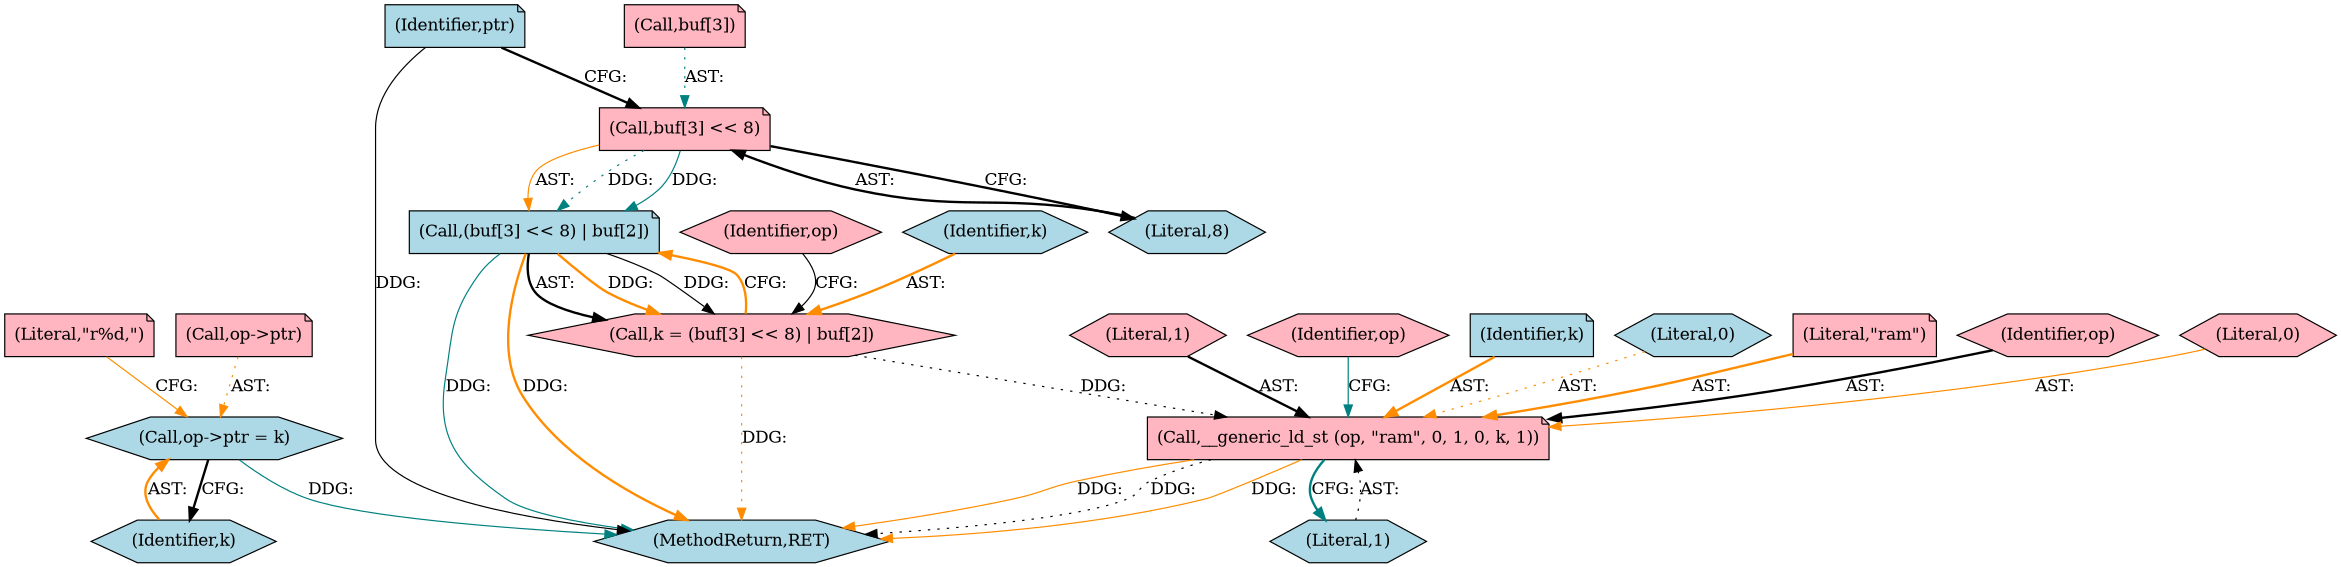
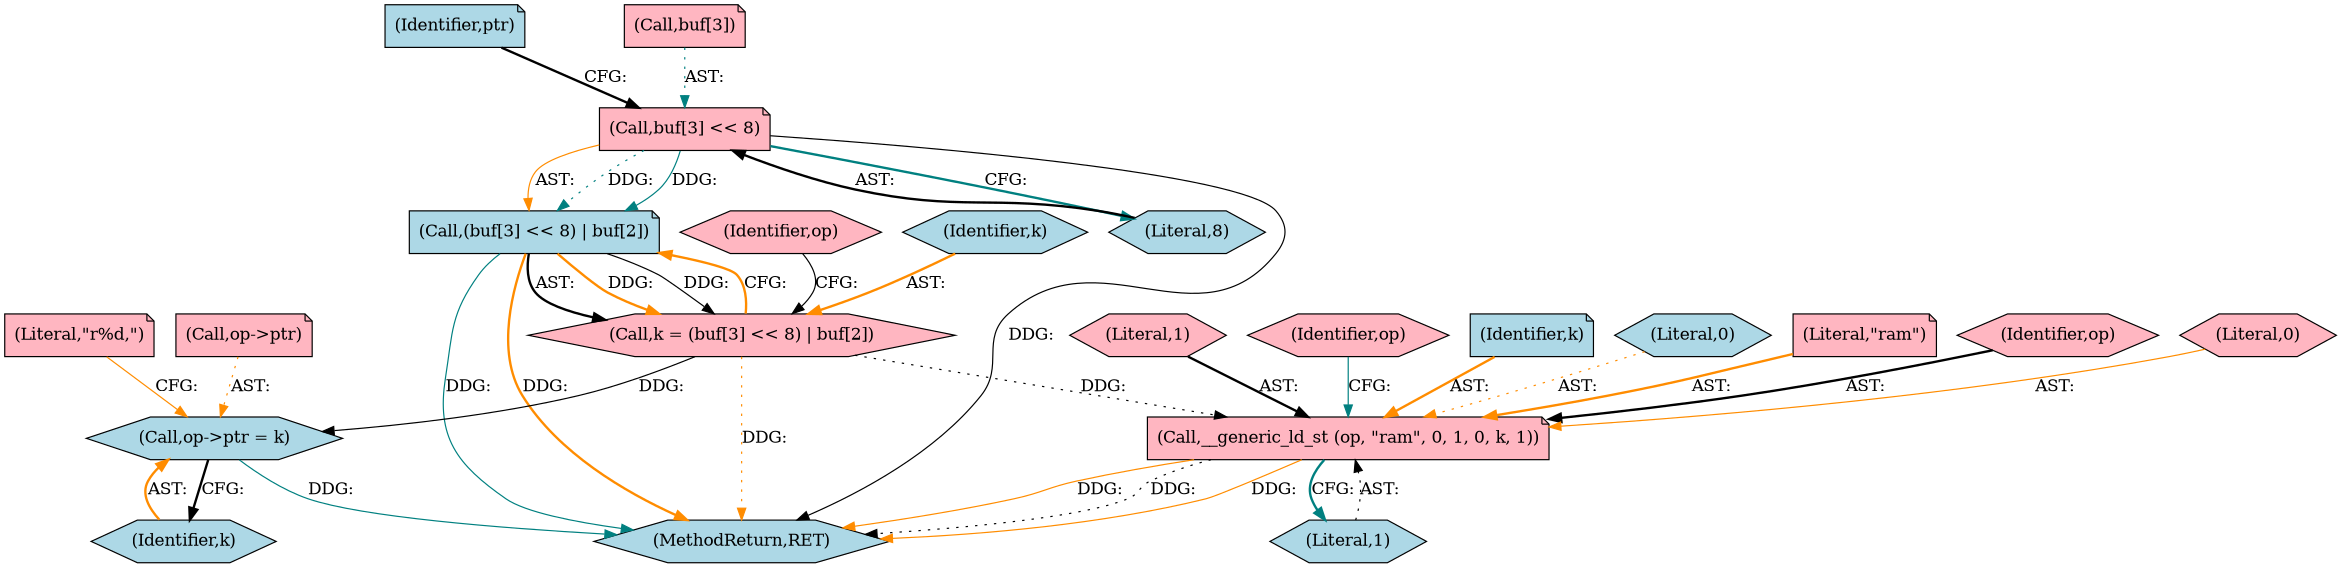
edge "(Call,buf[3] << 8)" -> "(Literal,8)": color black -> teal
edge "(Identifier,ptr)" -> "(MethodReturn,RET)": now "(Call,buf[3] << 8)" -> "(MethodReturn,RET)"
edge "(Call,k = (buf[3] << 8) | buf[2])" -> "(Call,op->ptr = k)": added, label "DDG:"
